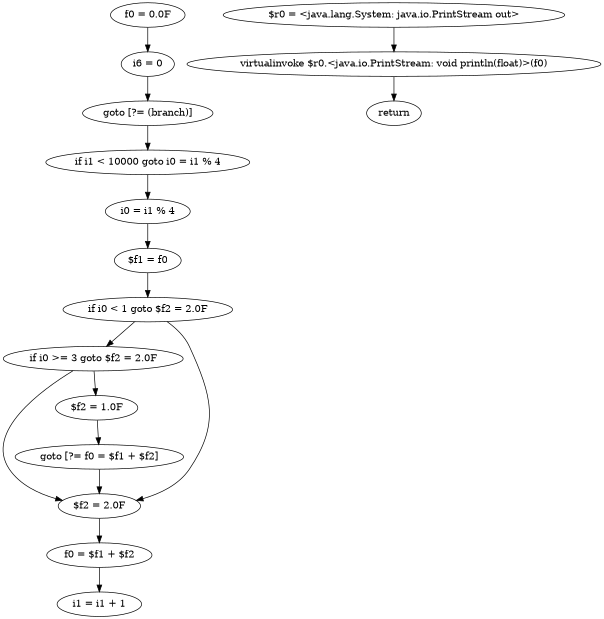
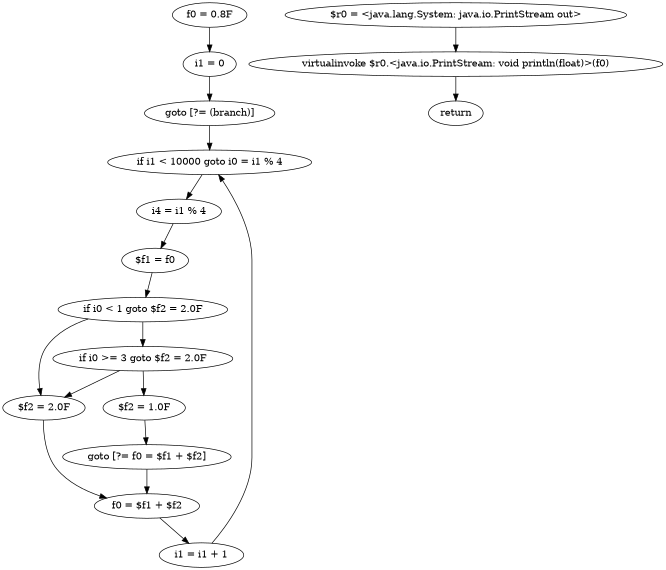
node "f0 = 0.0F": label "f0 = 0.0F" -> "f0 = 0.8F"
node "i6 = 0": label "i6 = 0" -> "i1 = 0"
node "i0 = i1 % 4": label "i0 = i1 % 4" -> "i4 = i1 % 4"
edge "i1 = i1 + 1" -> "if i1 < 10000 goto i0 = i1 % 4": added
edge "goto [?= f0 = $f1 + $f2]" -> "$f2 = 2.0F": now "goto [?= f0 = $f1 + $f2]" -> "f0 = $f1 + $f2"
